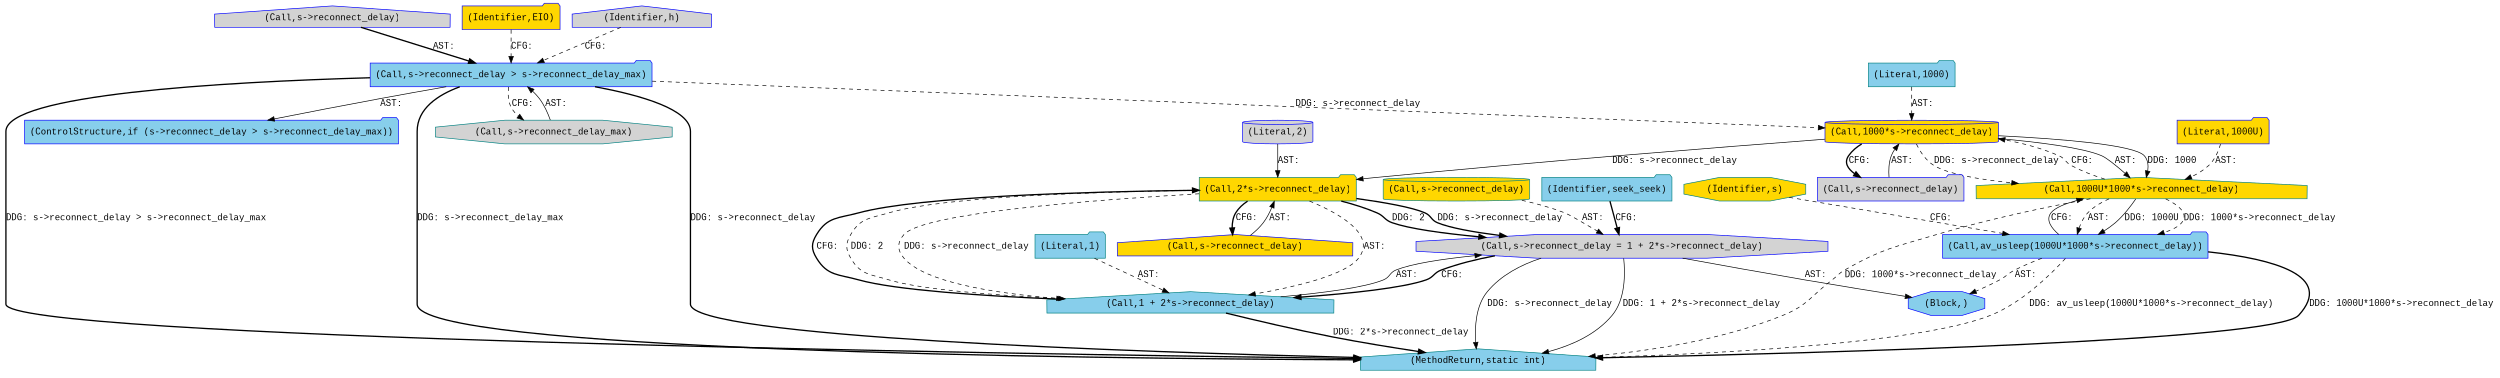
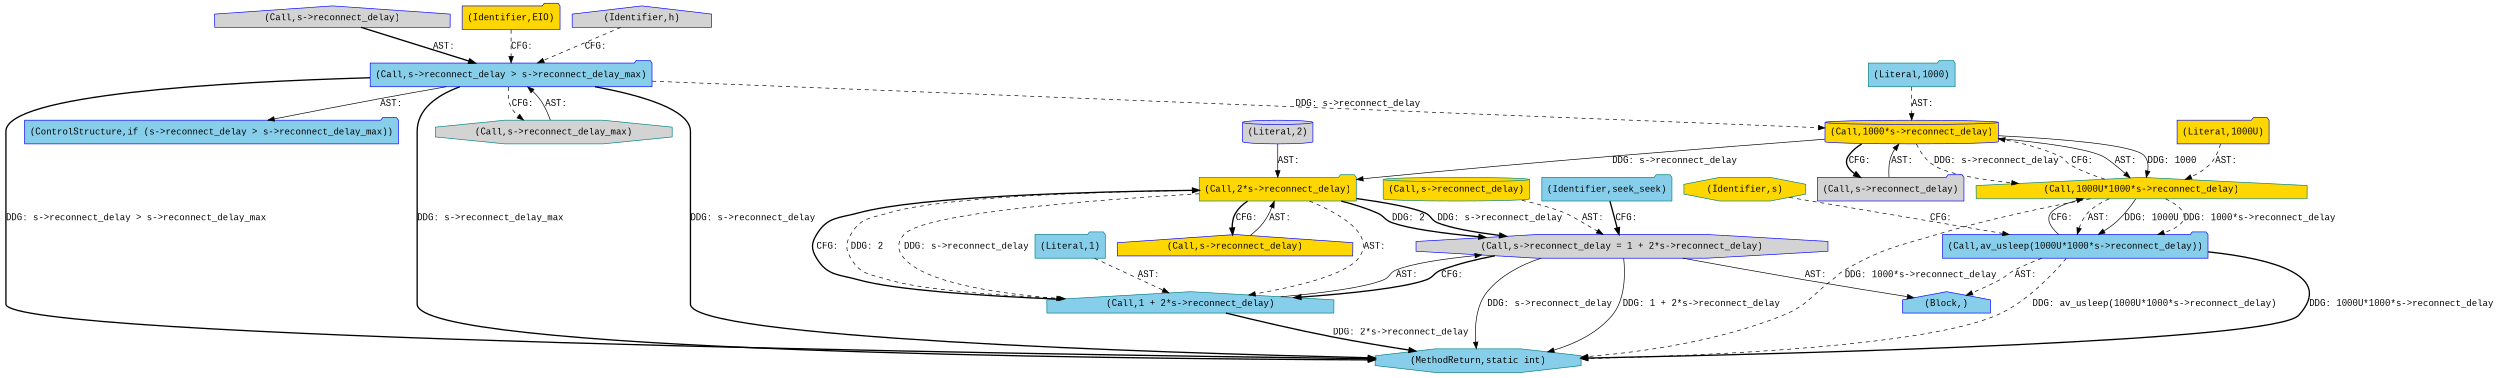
node "(Block,)": shape octagon -> house
node "(MethodReturn,static int)": shape house -> octagon
